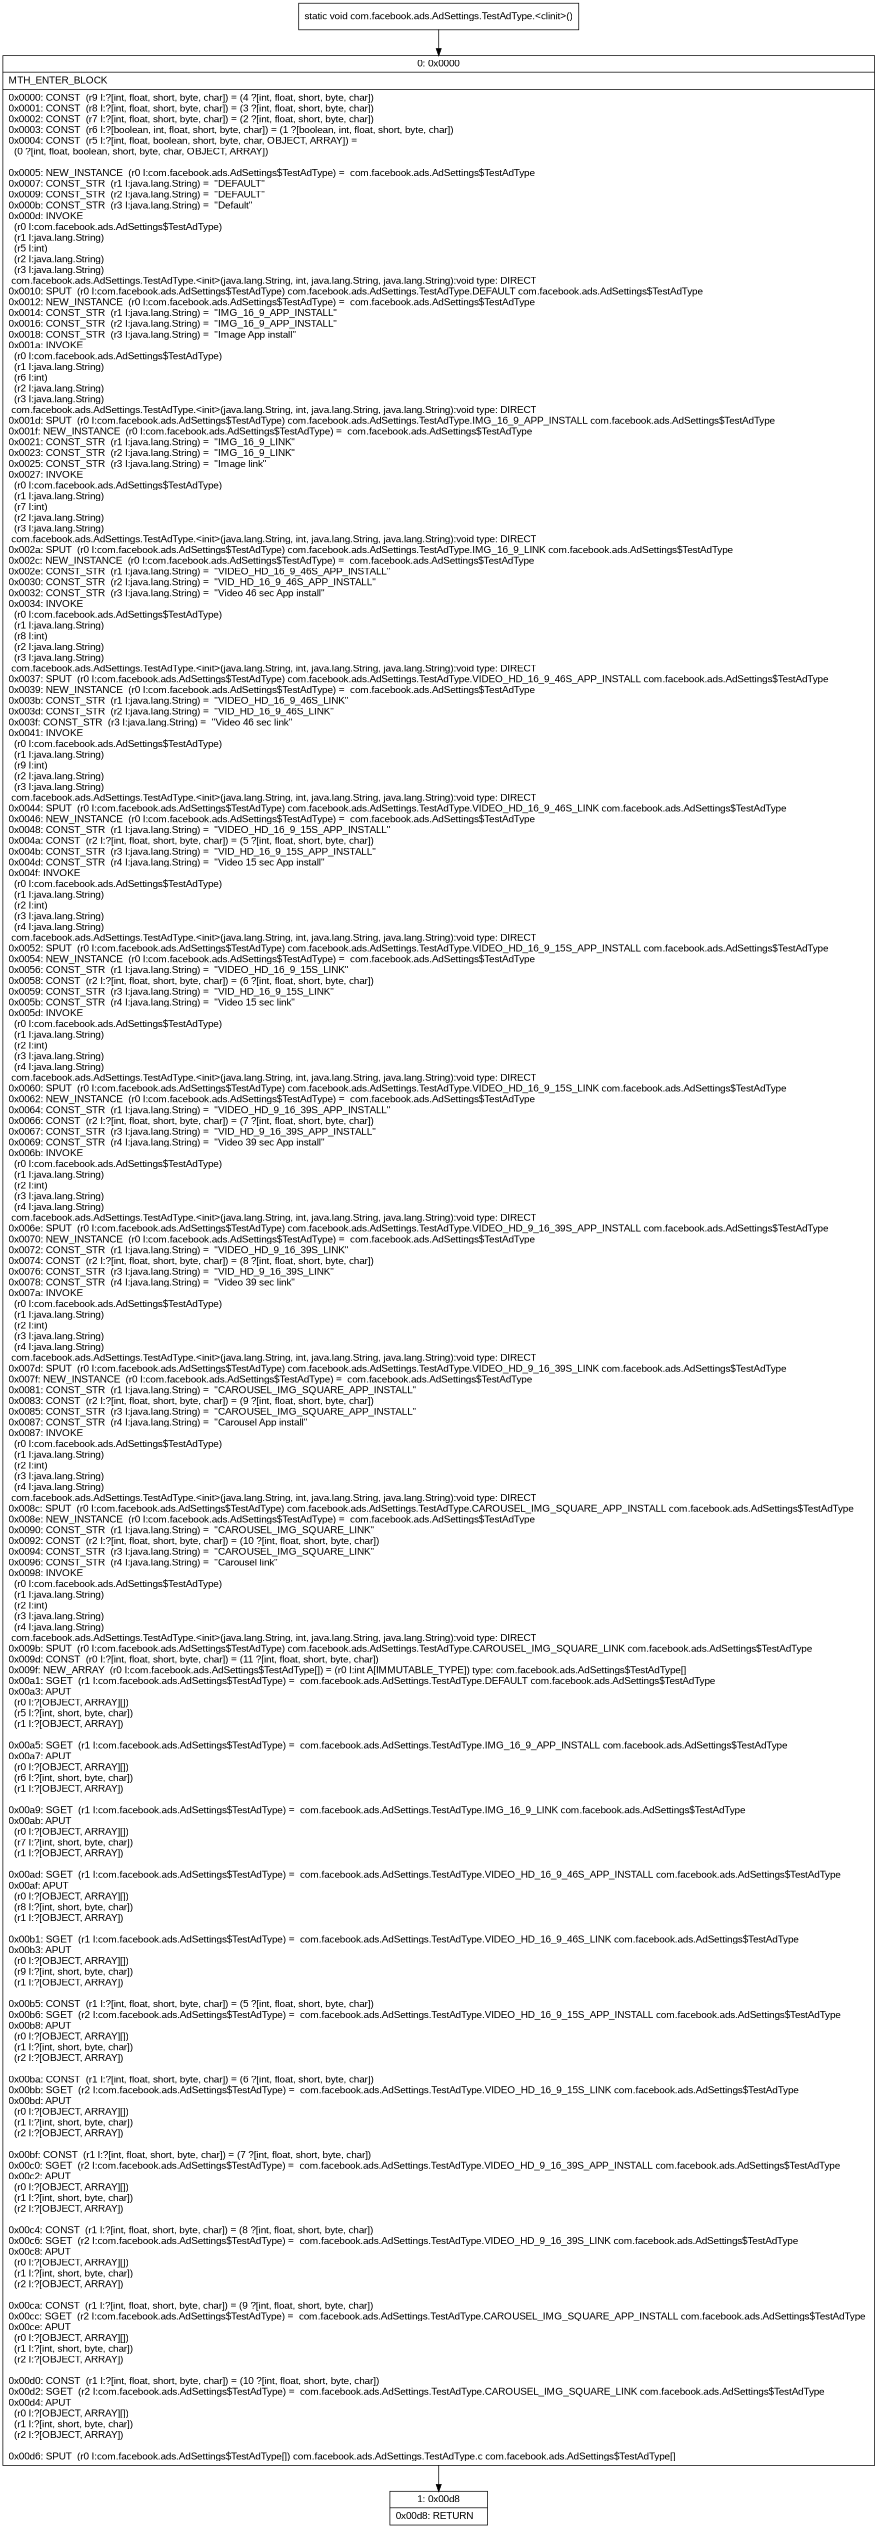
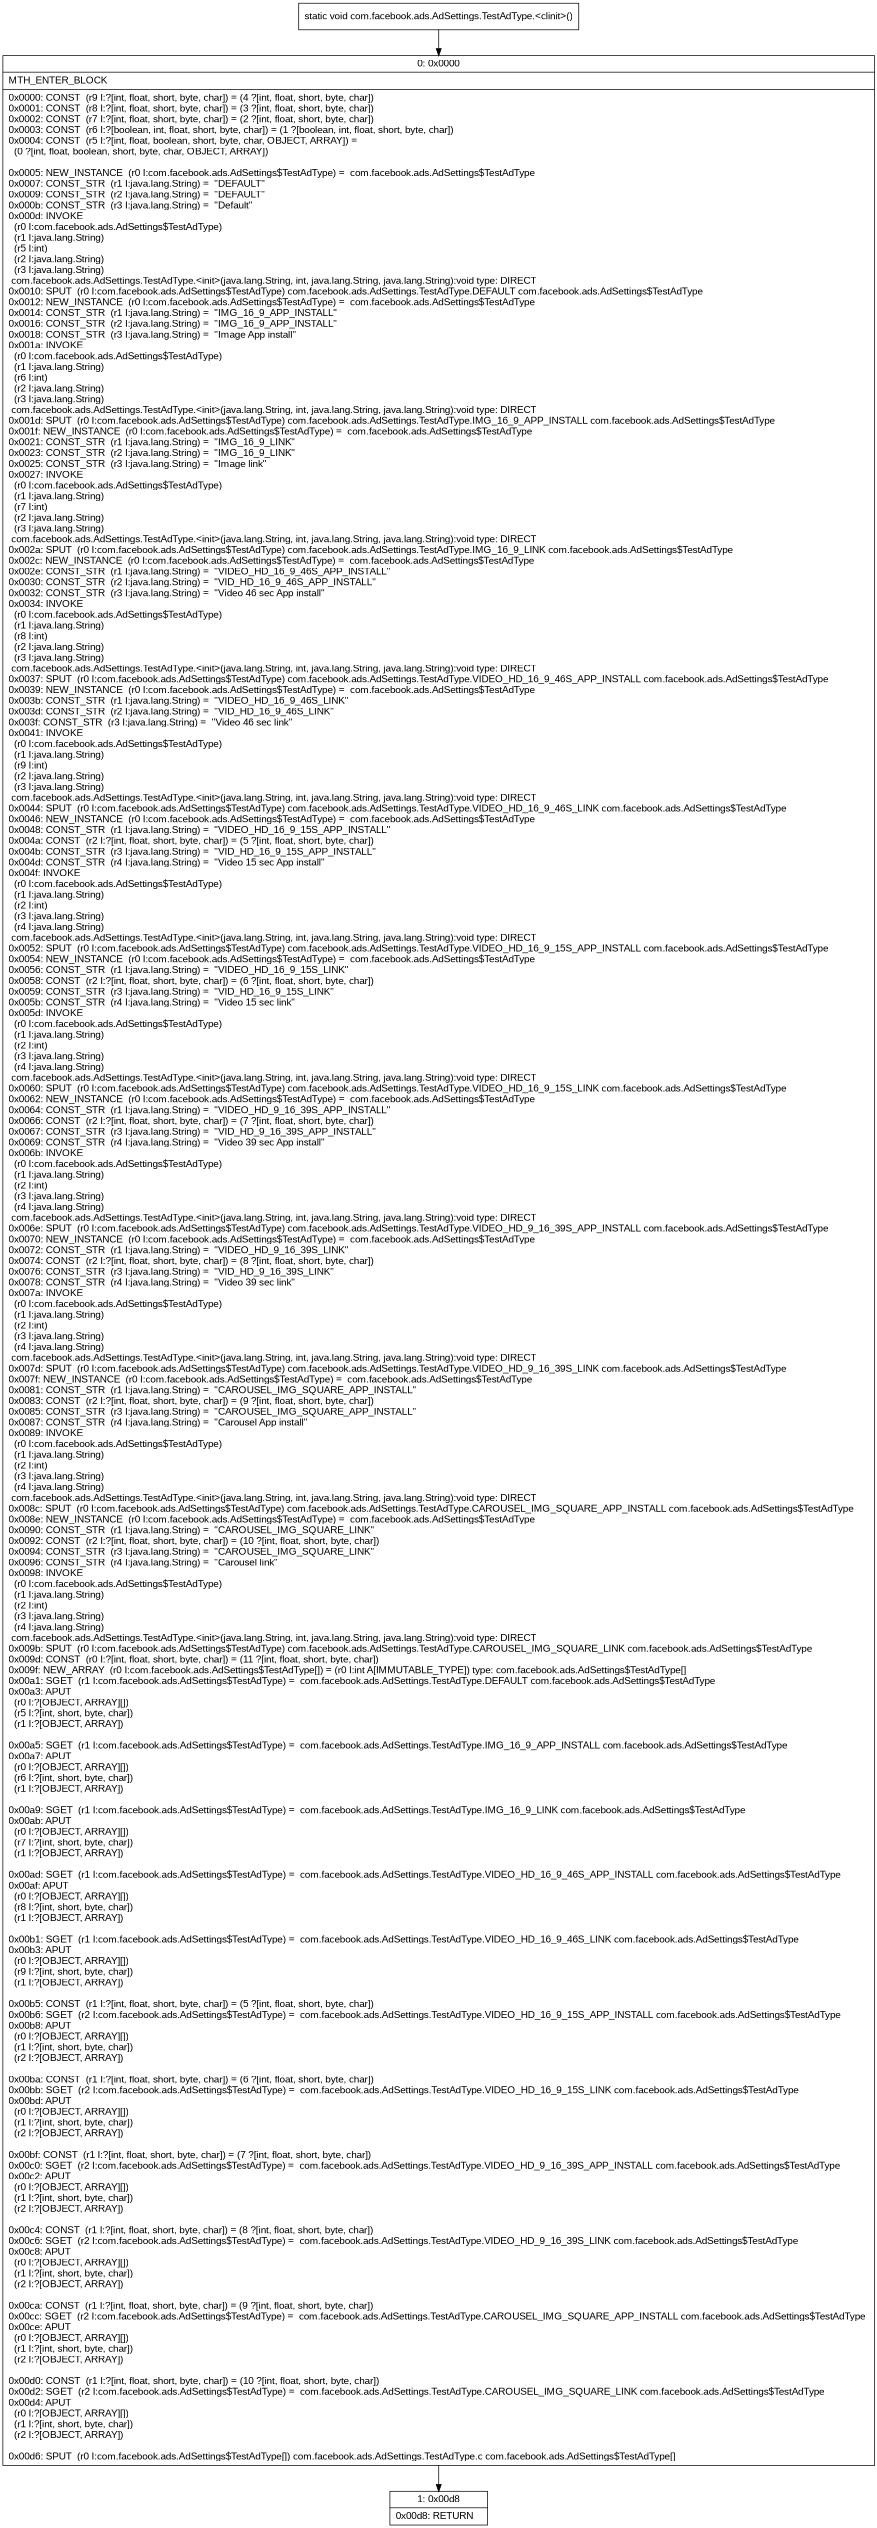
node "0: 0x0000": text "0x0087: INVOKE" -> "0x0089: INVOKE"
